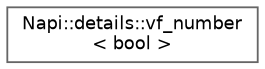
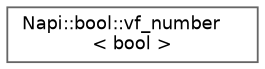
node "Napi::details::vf_number < bool >": label "Napi::details::vf_number < bool >" -> "Napi::bool::vf_number < bool >"
